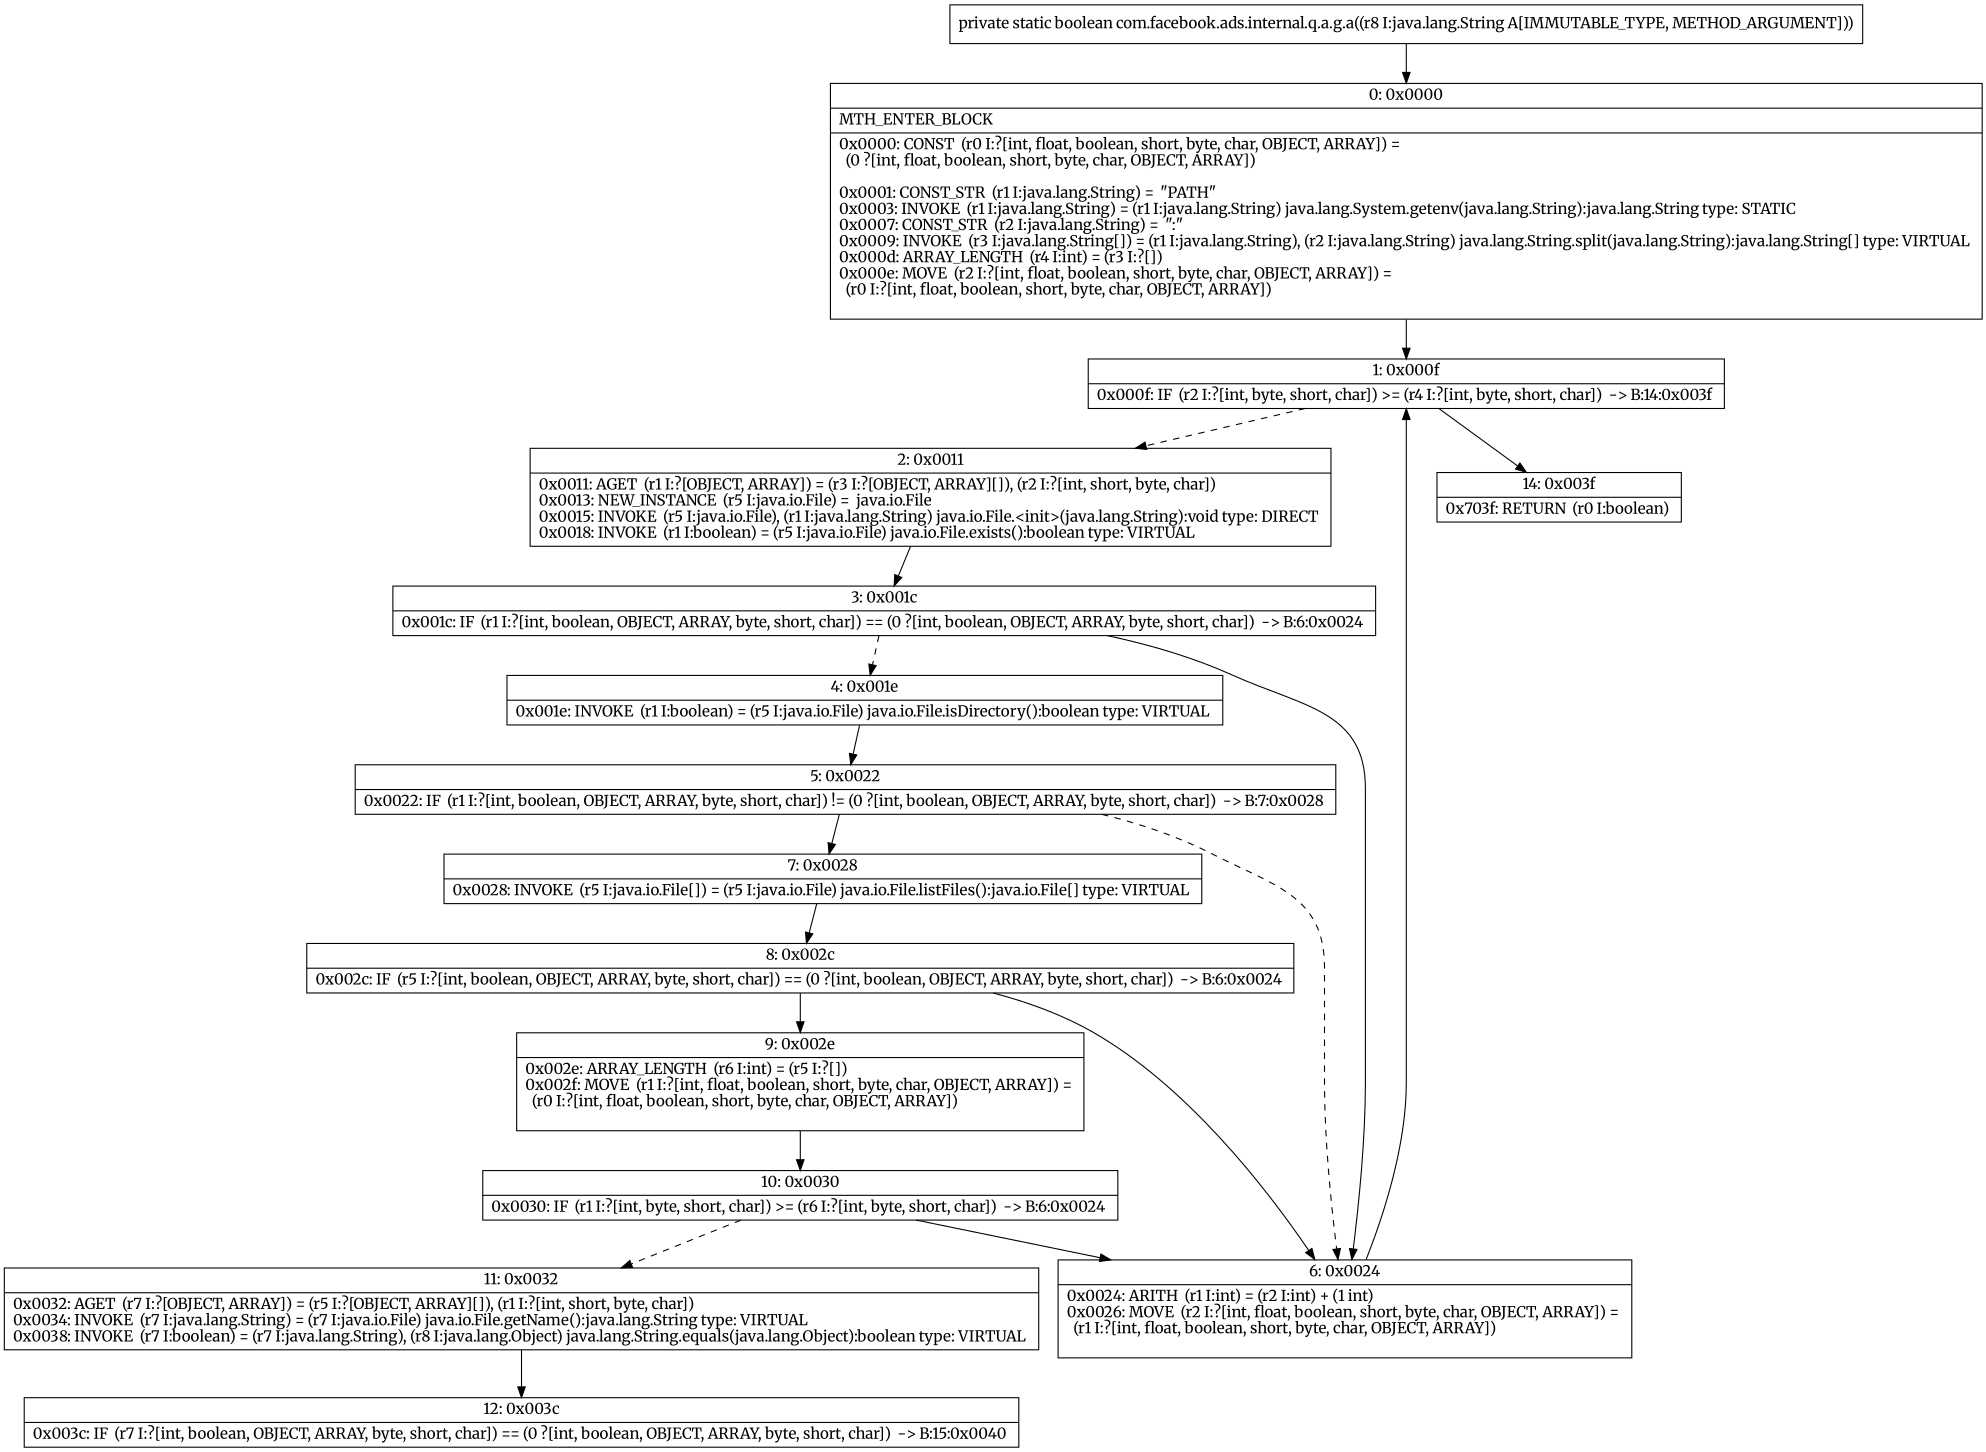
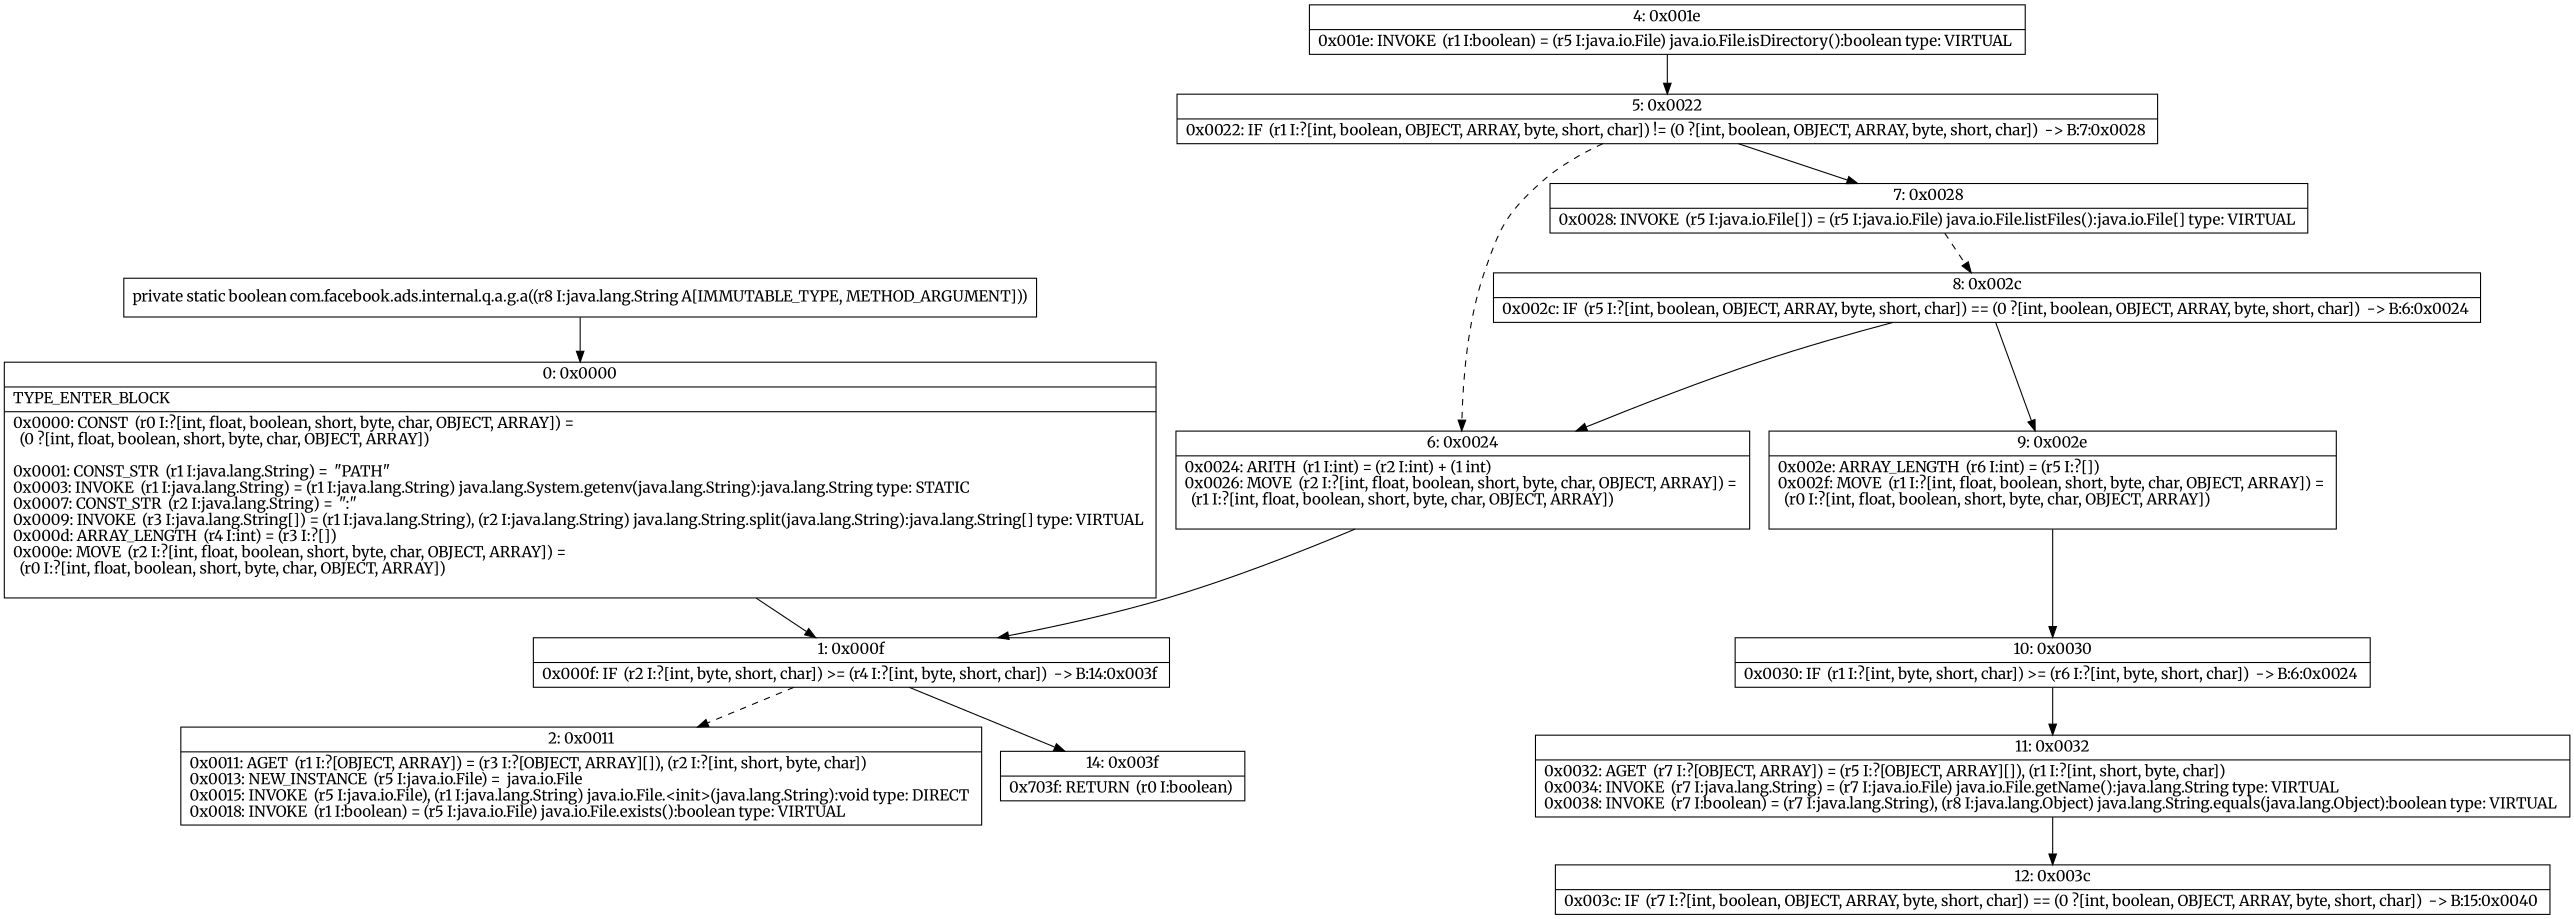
node "0: 0x0000": text "MTH_ENTER_BLOCK" -> "TYPE_ENTER_BLOCK"
node "3: 0x001c": removed
edge "7: 0x0028" -> "8: 0x002c": style solid -> dashed
edge "10: 0x0030" -> "6: 0x0024": removed
edge "10: 0x0030" -> "11: 0x0032": style dashed -> solid
